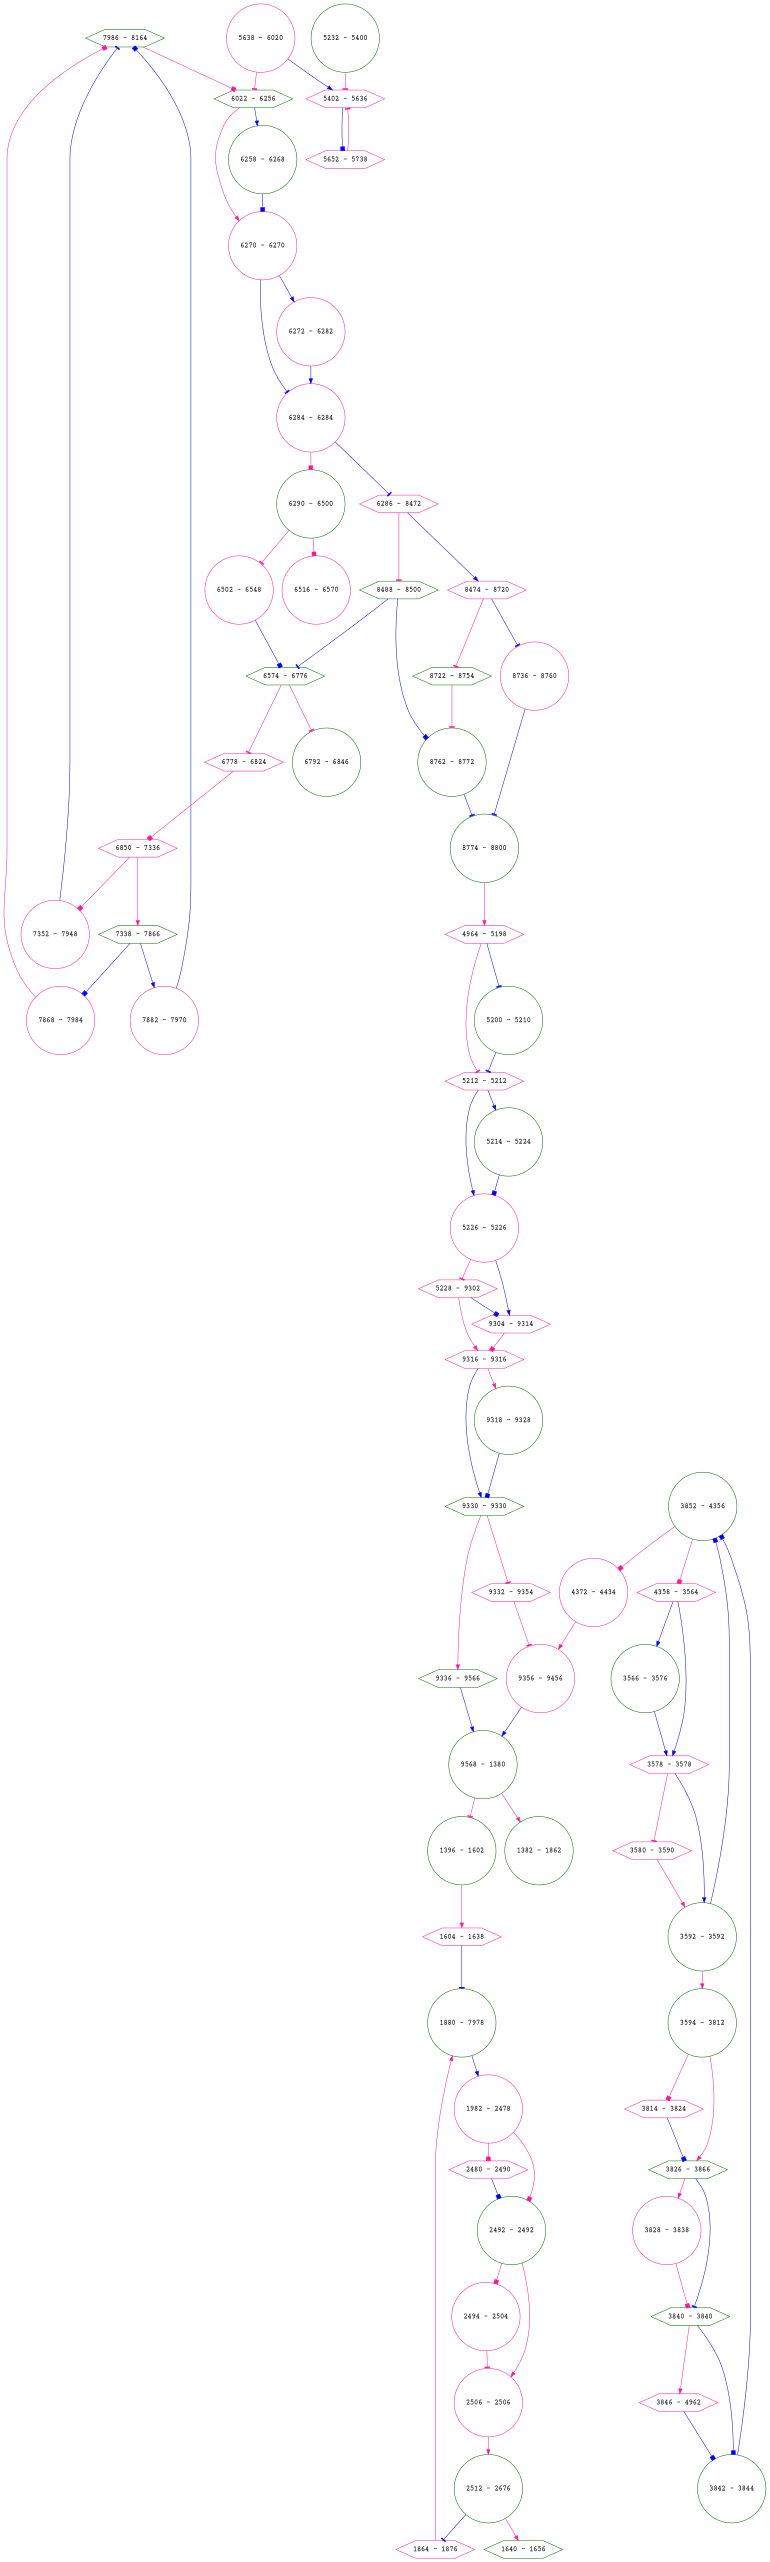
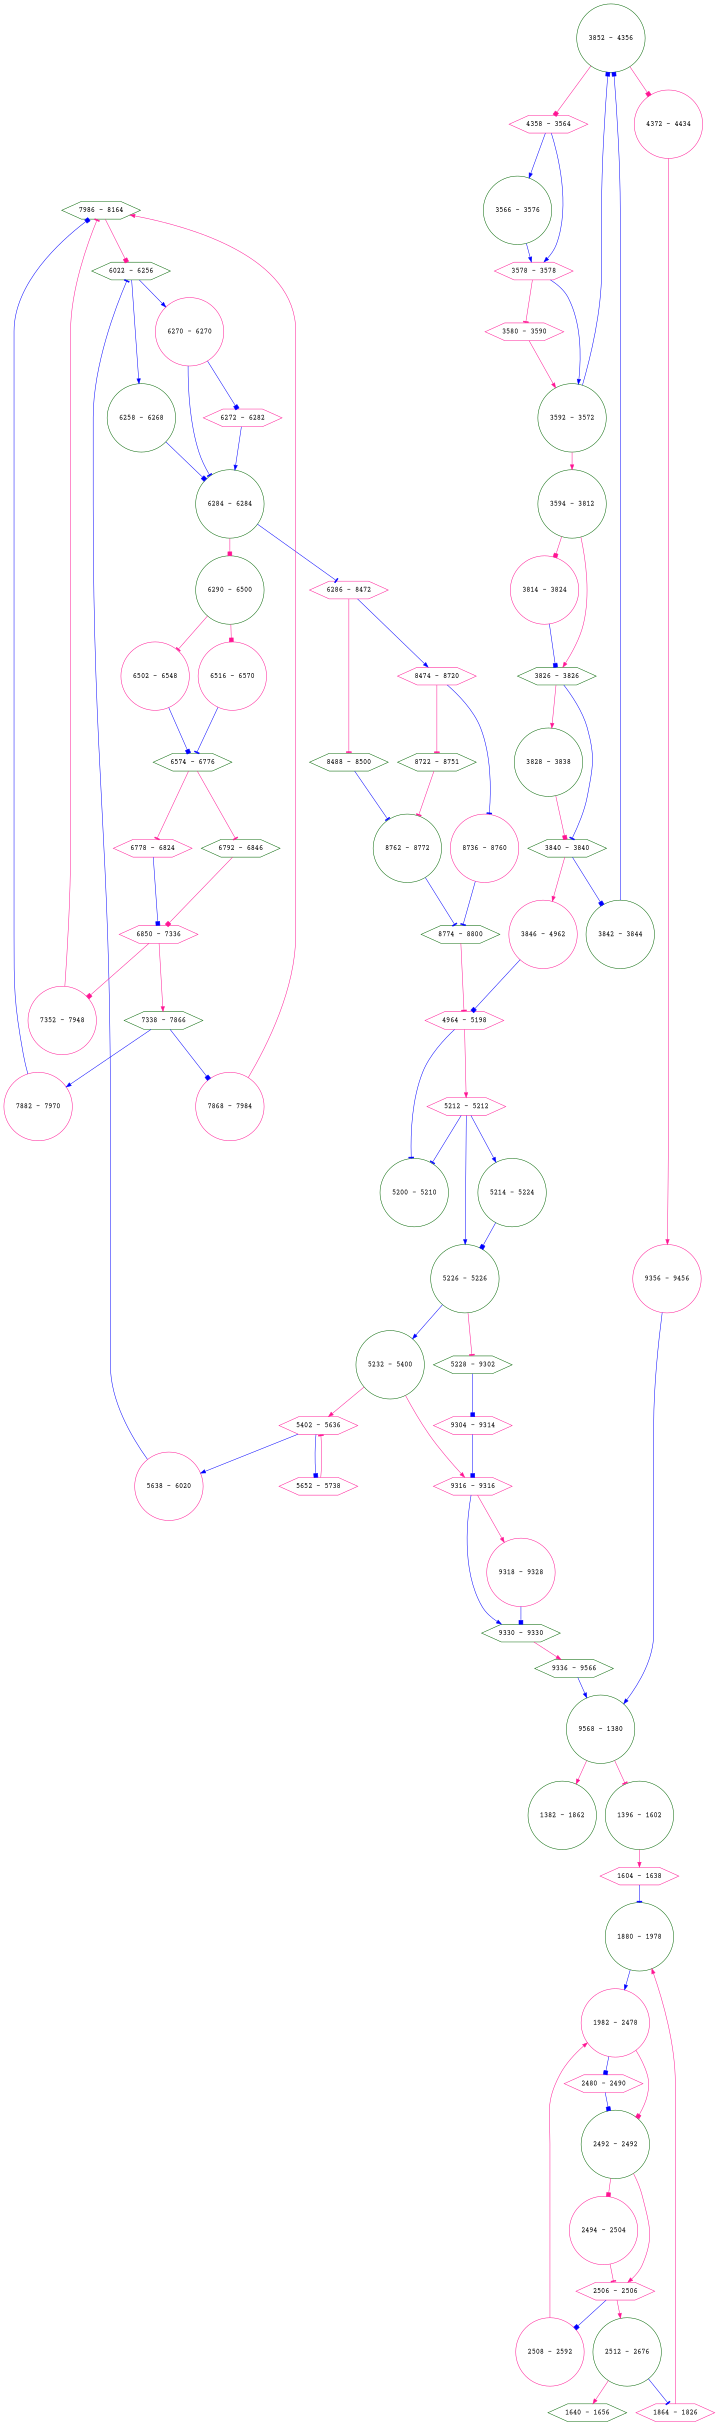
edge "5638 - 6020" -> "5402 - 5636": reversed
edge "5638 - 6020" -> "6022 - 6256": color deeppink -> blue
edge "5232 - 5400" -> "5402 - 5636": arrowhead tee -> normal
edge "6022 - 6256" -> "6270 - 6270": color deeppink -> blue
edge "6258 - 6268" -> "6270 - 6270": now "6258 - 6268" -> "6284 - 6284"
edge "6270 - 6270" -> "6272 - 6282": arrowhead normal -> box
node "6272 - 6282": shape circle -> hexagon
node "6284 - 6284": color deeppink -> darkgreen
edge "7352 - 7948" -> "7986 - 8164": color blue -> deeppink
edge "7868 - 7984" -> "7986 - 8164": arrowhead box -> normal
edge "8488 - 8500" -> "6574 - 6776": now "6516 - 6570" -> "6574 - 6776"
edge "8488 - 8500" -> "8762 - 8772": arrowhead box -> tee
node "8722 - 8754": label "8722 - 8754" -> "8722 - 8751"
node "6792 - 6846": shape circle -> hexagon
edge "6778 - 6824" -> "6850 - 7336": color deeppink -> blue
node "8774 - 8800": shape circle -> hexagon
edge "6792 - 6846" -> "6850 - 7336": added
edge "8774 - 8800" -> "4964 - 5198": arrowhead normal -> tee
edge "4964 - 5198" -> "5212 - 5212": arrowhead tee -> normal
edge "5200 - 5210" -> "5212 - 5212": reversed
node "5226 - 5226": color deeppink -> darkgreen
edge "5226 - 5226" -> "9304 - 9314": now "5226 - 5226" -> "5232 - 5400"
node "5228 - 9302": color deeppink -> darkgreen
edge "5228 - 9302" -> "9316 - 9316": now "5232 - 5400" -> "9316 - 9316"
edge "9304 - 9314" -> "9316 - 9316": color deeppink -> blue
node "9318 - 9328": color darkgreen -> deeppink
node "9332 - 9354": removed
node "3592 - 3592": label "3592 - 3592" -> "3592 - 3572"
node "1880 - 7978": label "1880 - 7978" -> "1880 - 1978"
node "3814 - 3824": shape hexagon -> circle
edge "1982 - 2478" -> "2480 - 2490": color deeppink -> blue
node "3826 - 3866": label "3826 - 3866" -> "3826 - 3826"
node "3828 - 3838": color deeppink -> darkgreen
node "2508 - 2592": added
node "2506 - 2506": shape circle -> hexagon
node "3846 - 4962": shape hexagon -> circle
edge "3846 - 4962" -> "3842 - 3844": now "3846 - 4962" -> "4964 - 5198"
node "1864 - 1876": label "1864 - 1876" -> "1864 - 1826"
